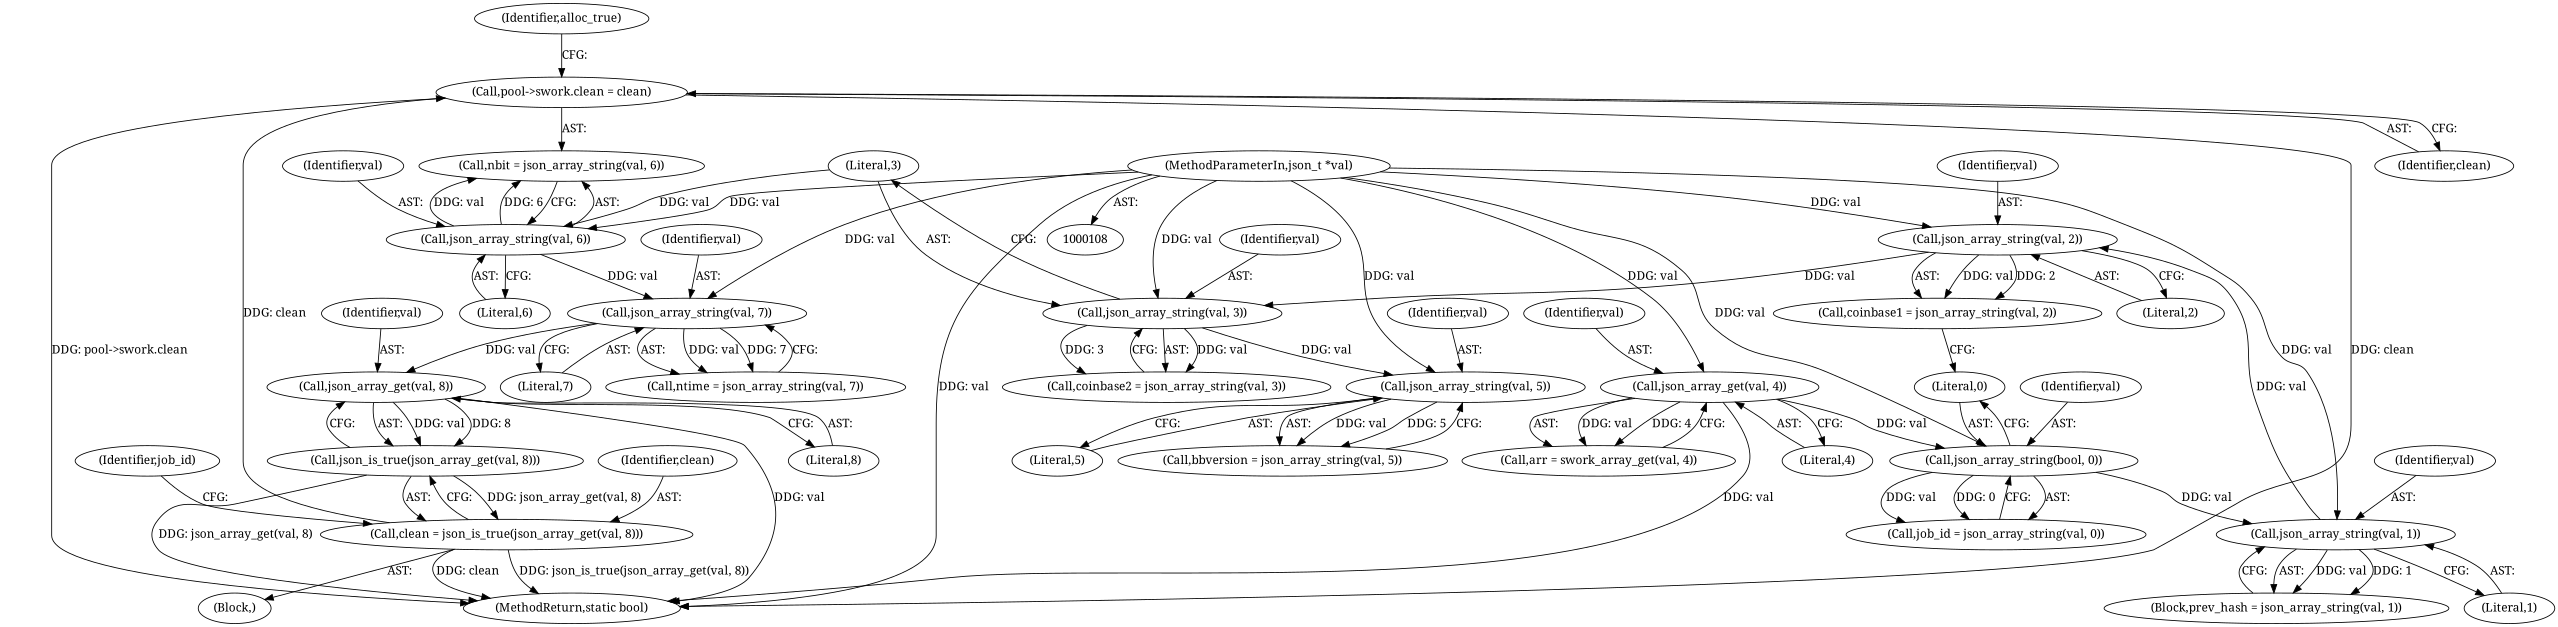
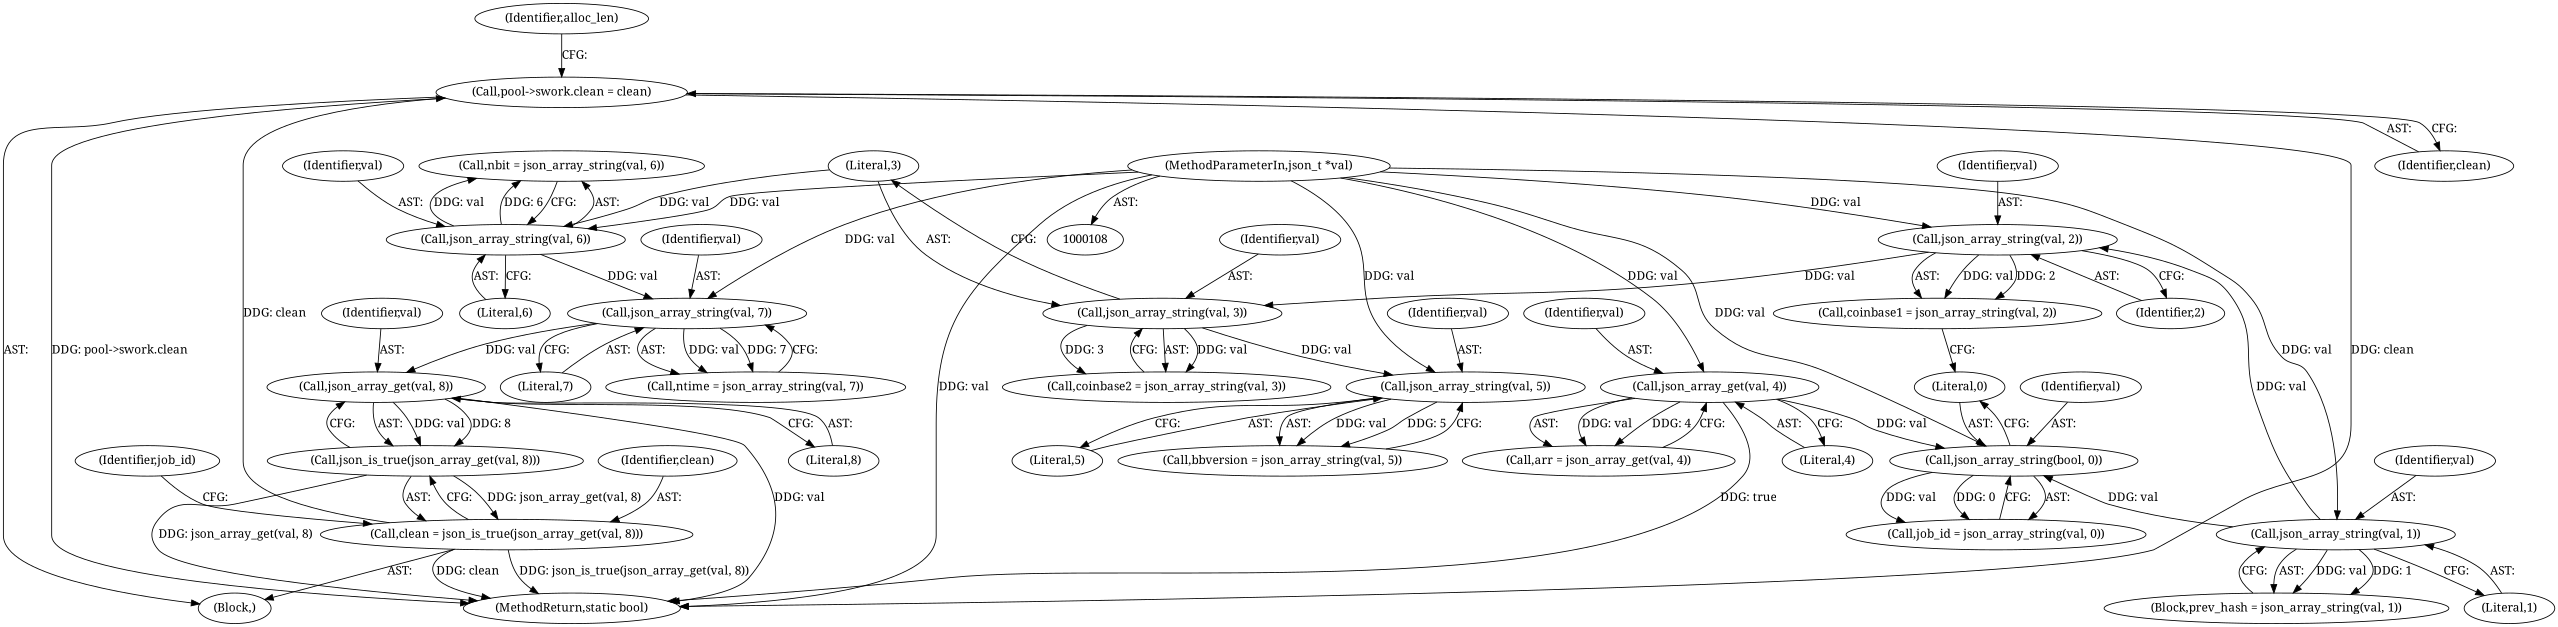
node "(Identifier,alloc_true)": label "(Identifier,alloc_true)" -> "(Identifier,alloc_len)"
edge "(Call,pool->swork.clean = clean)" -> "(Call,nbit = json_array_string(val, 6))": now "(Call,pool->swork.clean = clean)" -> "(Block,)"
edge "(MethodParameterIn,json_t *val)" -> "(Call,json_array_string(val, 3))": removed, label "DDG: val"
node "(Literal,2)": label "(Literal,2)" -> "(Identifier,2)"
node "(Call,arr = swork_array_get(val, 4))": label "(Call,arr = swork_array_get(val, 4))" -> "(Call,arr = json_array_get(val, 4))"
edge "(Call,json_array_string(bool, 0))" -> "(Call,json_array_string(val, 1))": reversed
edge "(Call,json_array_get(val, 4))" -> "(MethodReturn,static bool)": label "DDG: val" -> "DDG: true"
